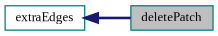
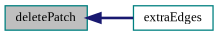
edge "deletePatch" -> "extraEdges": reversed
